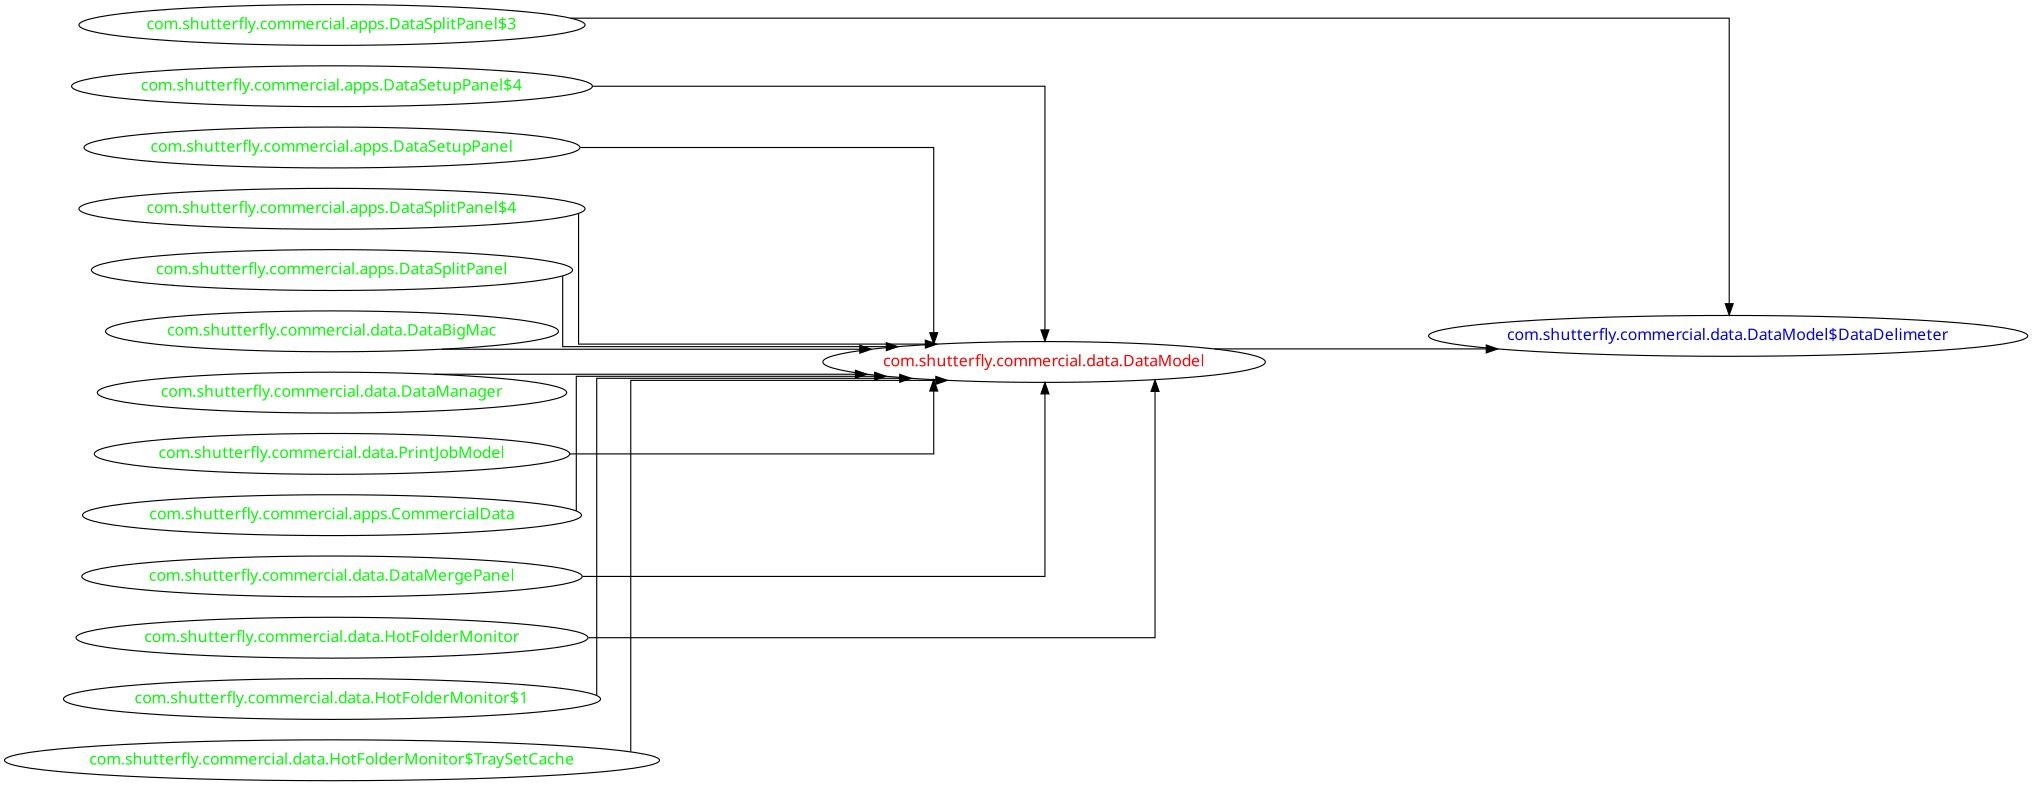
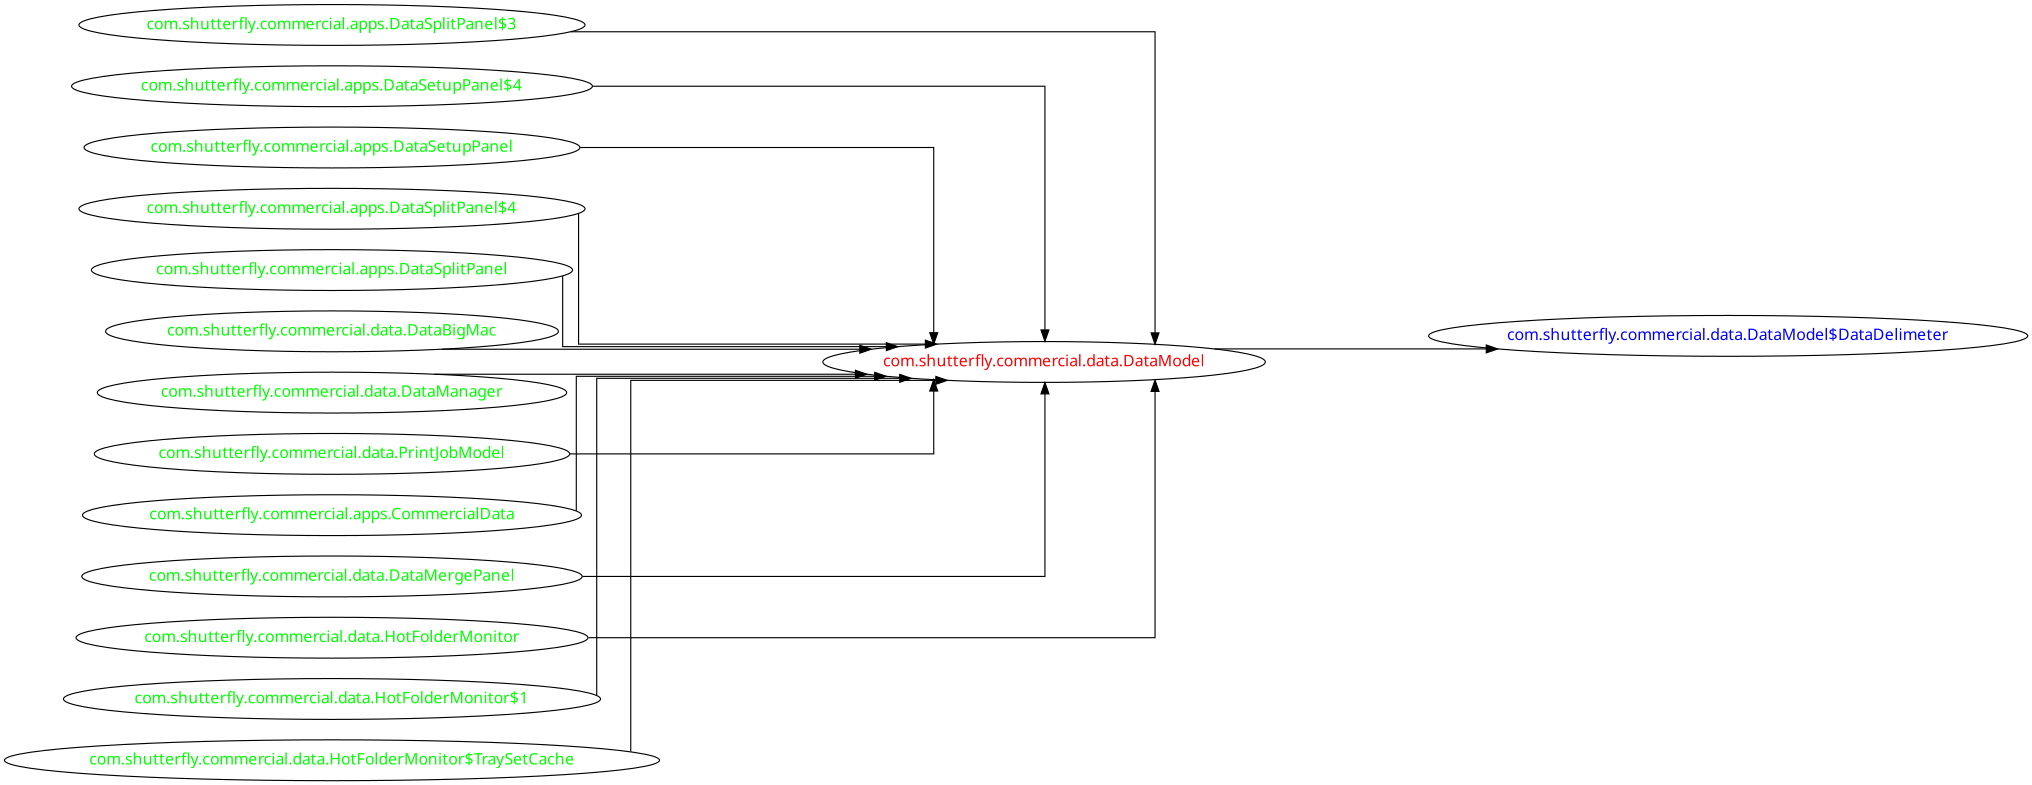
edge "com.shutterfly.commercial.apps.DataSplitPanel$3" -> "com.shutterfly.commercial.data.DataModel$DataDelimeter": now "com.shutterfly.commercial.apps.DataSplitPanel$3" -> "com.shutterfly.commercial.data.DataModel"
